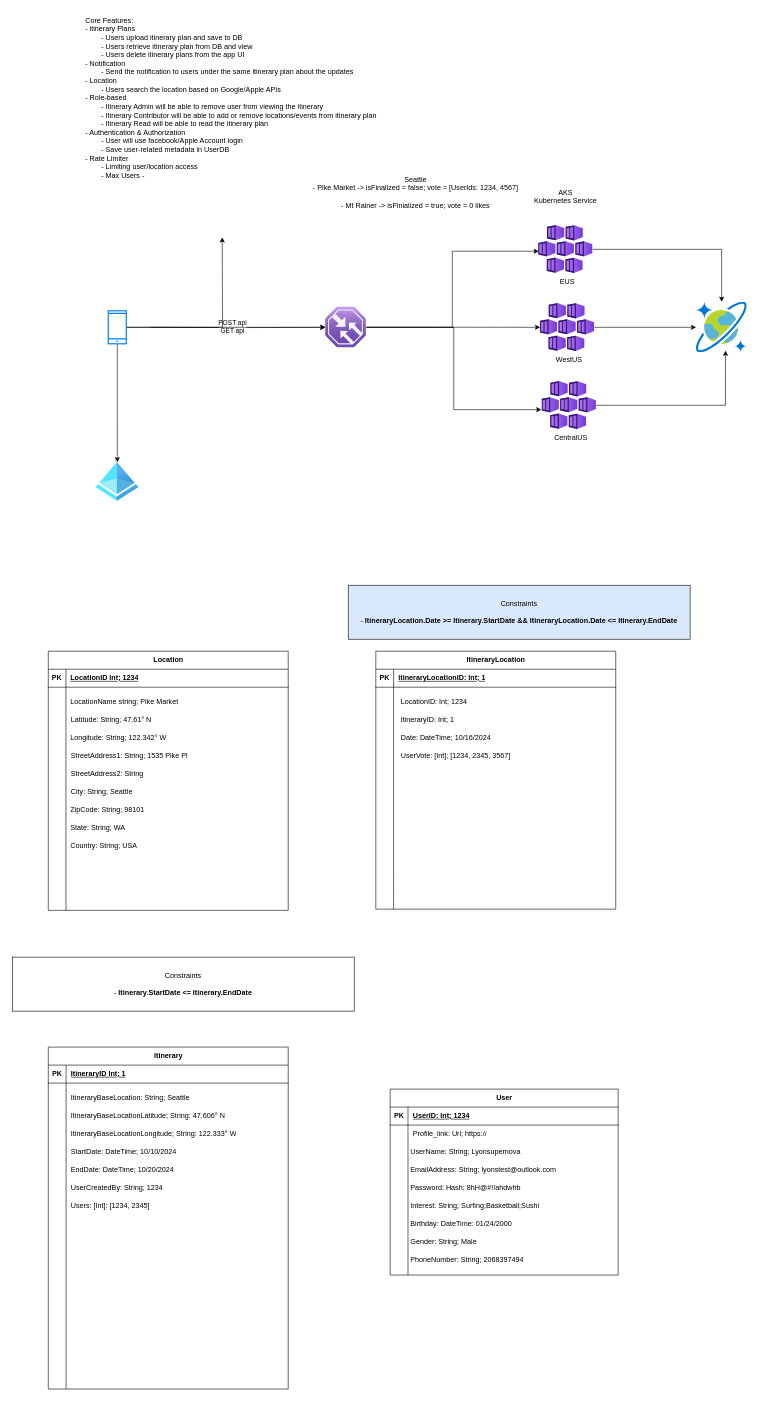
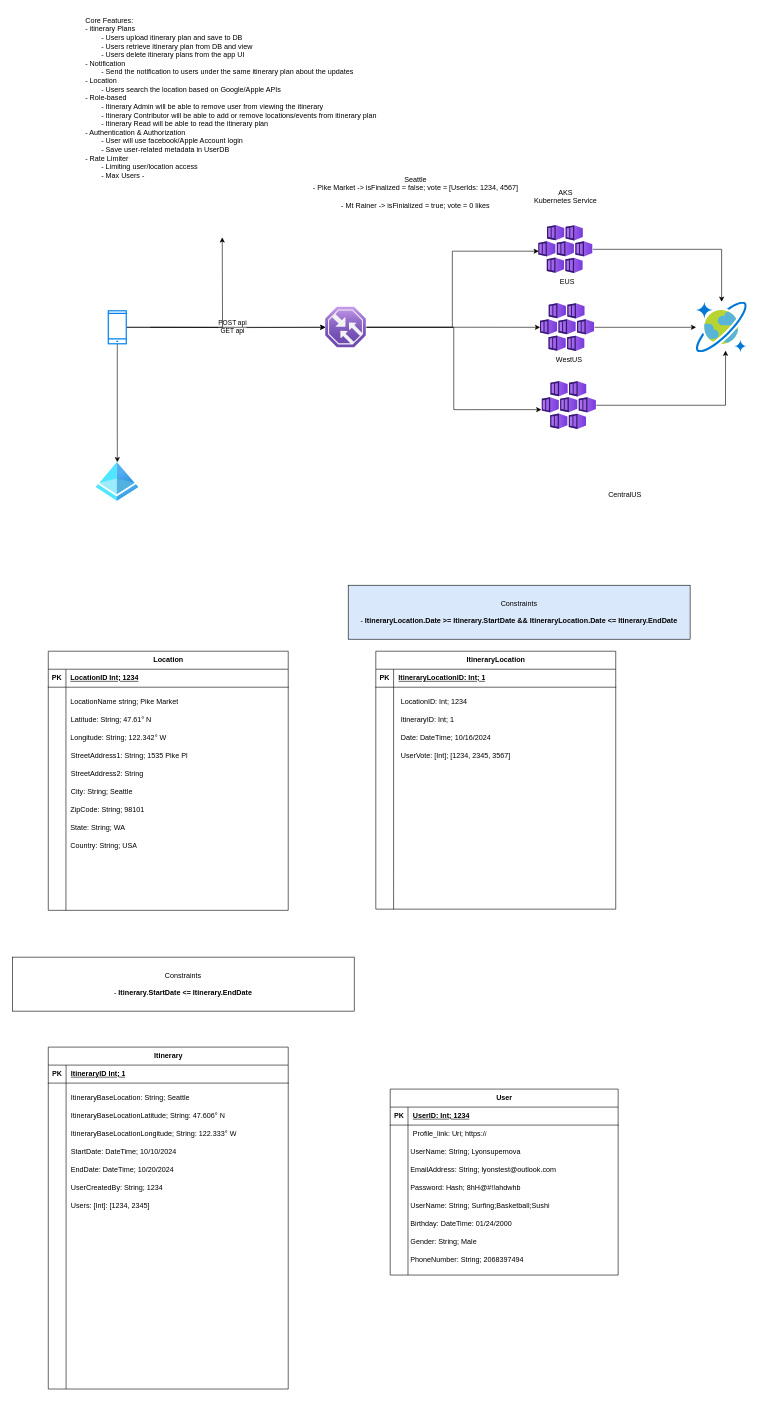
node "CentralUS": moved (571, 438) -> (625, 495)
node "Interest: String; Surfing;Basketball;Sushi": label "Interest: String; Surfing;Basketball;Sushi" -> "UserName: String; Surfing;Basketball;Sushi"
